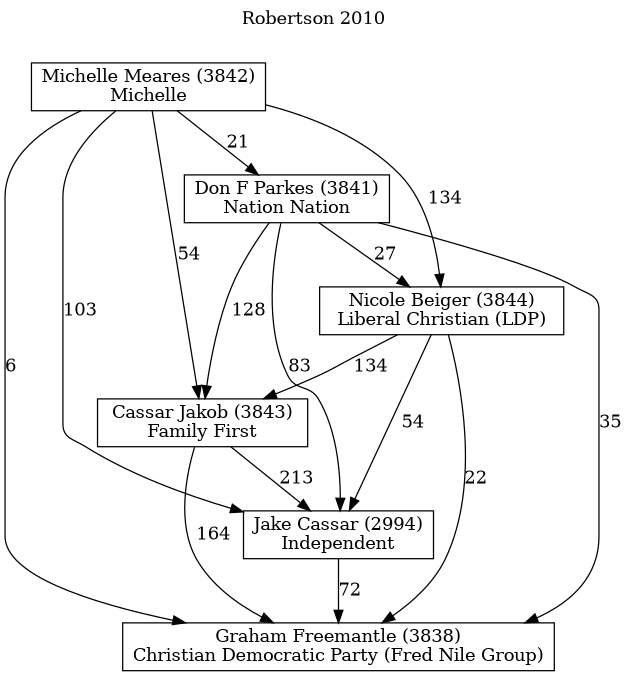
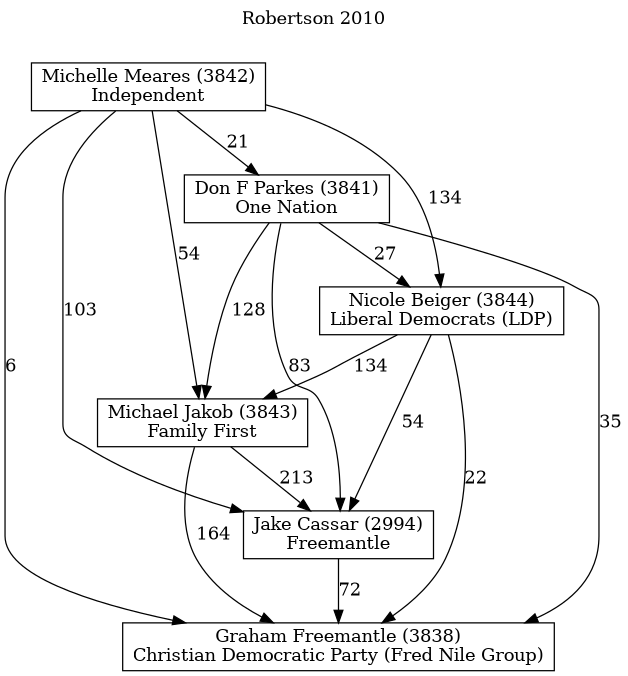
node "Michelle Meares (3842) Michelle": label "Michelle Meares (3842) Michelle" -> "Michelle Meares (3842) Independent"
node "Don F Parkes (3841) Nation Nation": label "Don F Parkes (3841) Nation Nation" -> "Don F Parkes (3841) One Nation"
node "Nicole Beiger (3844) Liberal Christian (LDP)": label "Nicole Beiger (3844) Liberal Christian (LDP)" -> "Nicole Beiger (3844) Liberal Democrats (LDP)"
node "Cassar Jakob (3843) Family First": label "Cassar Jakob (3843) Family First" -> "Michael Jakob (3843) Family First"
node "Jake Cassar (2994) Independent": label "Jake Cassar (2994) Independent" -> "Jake Cassar (2994) Freemantle"
